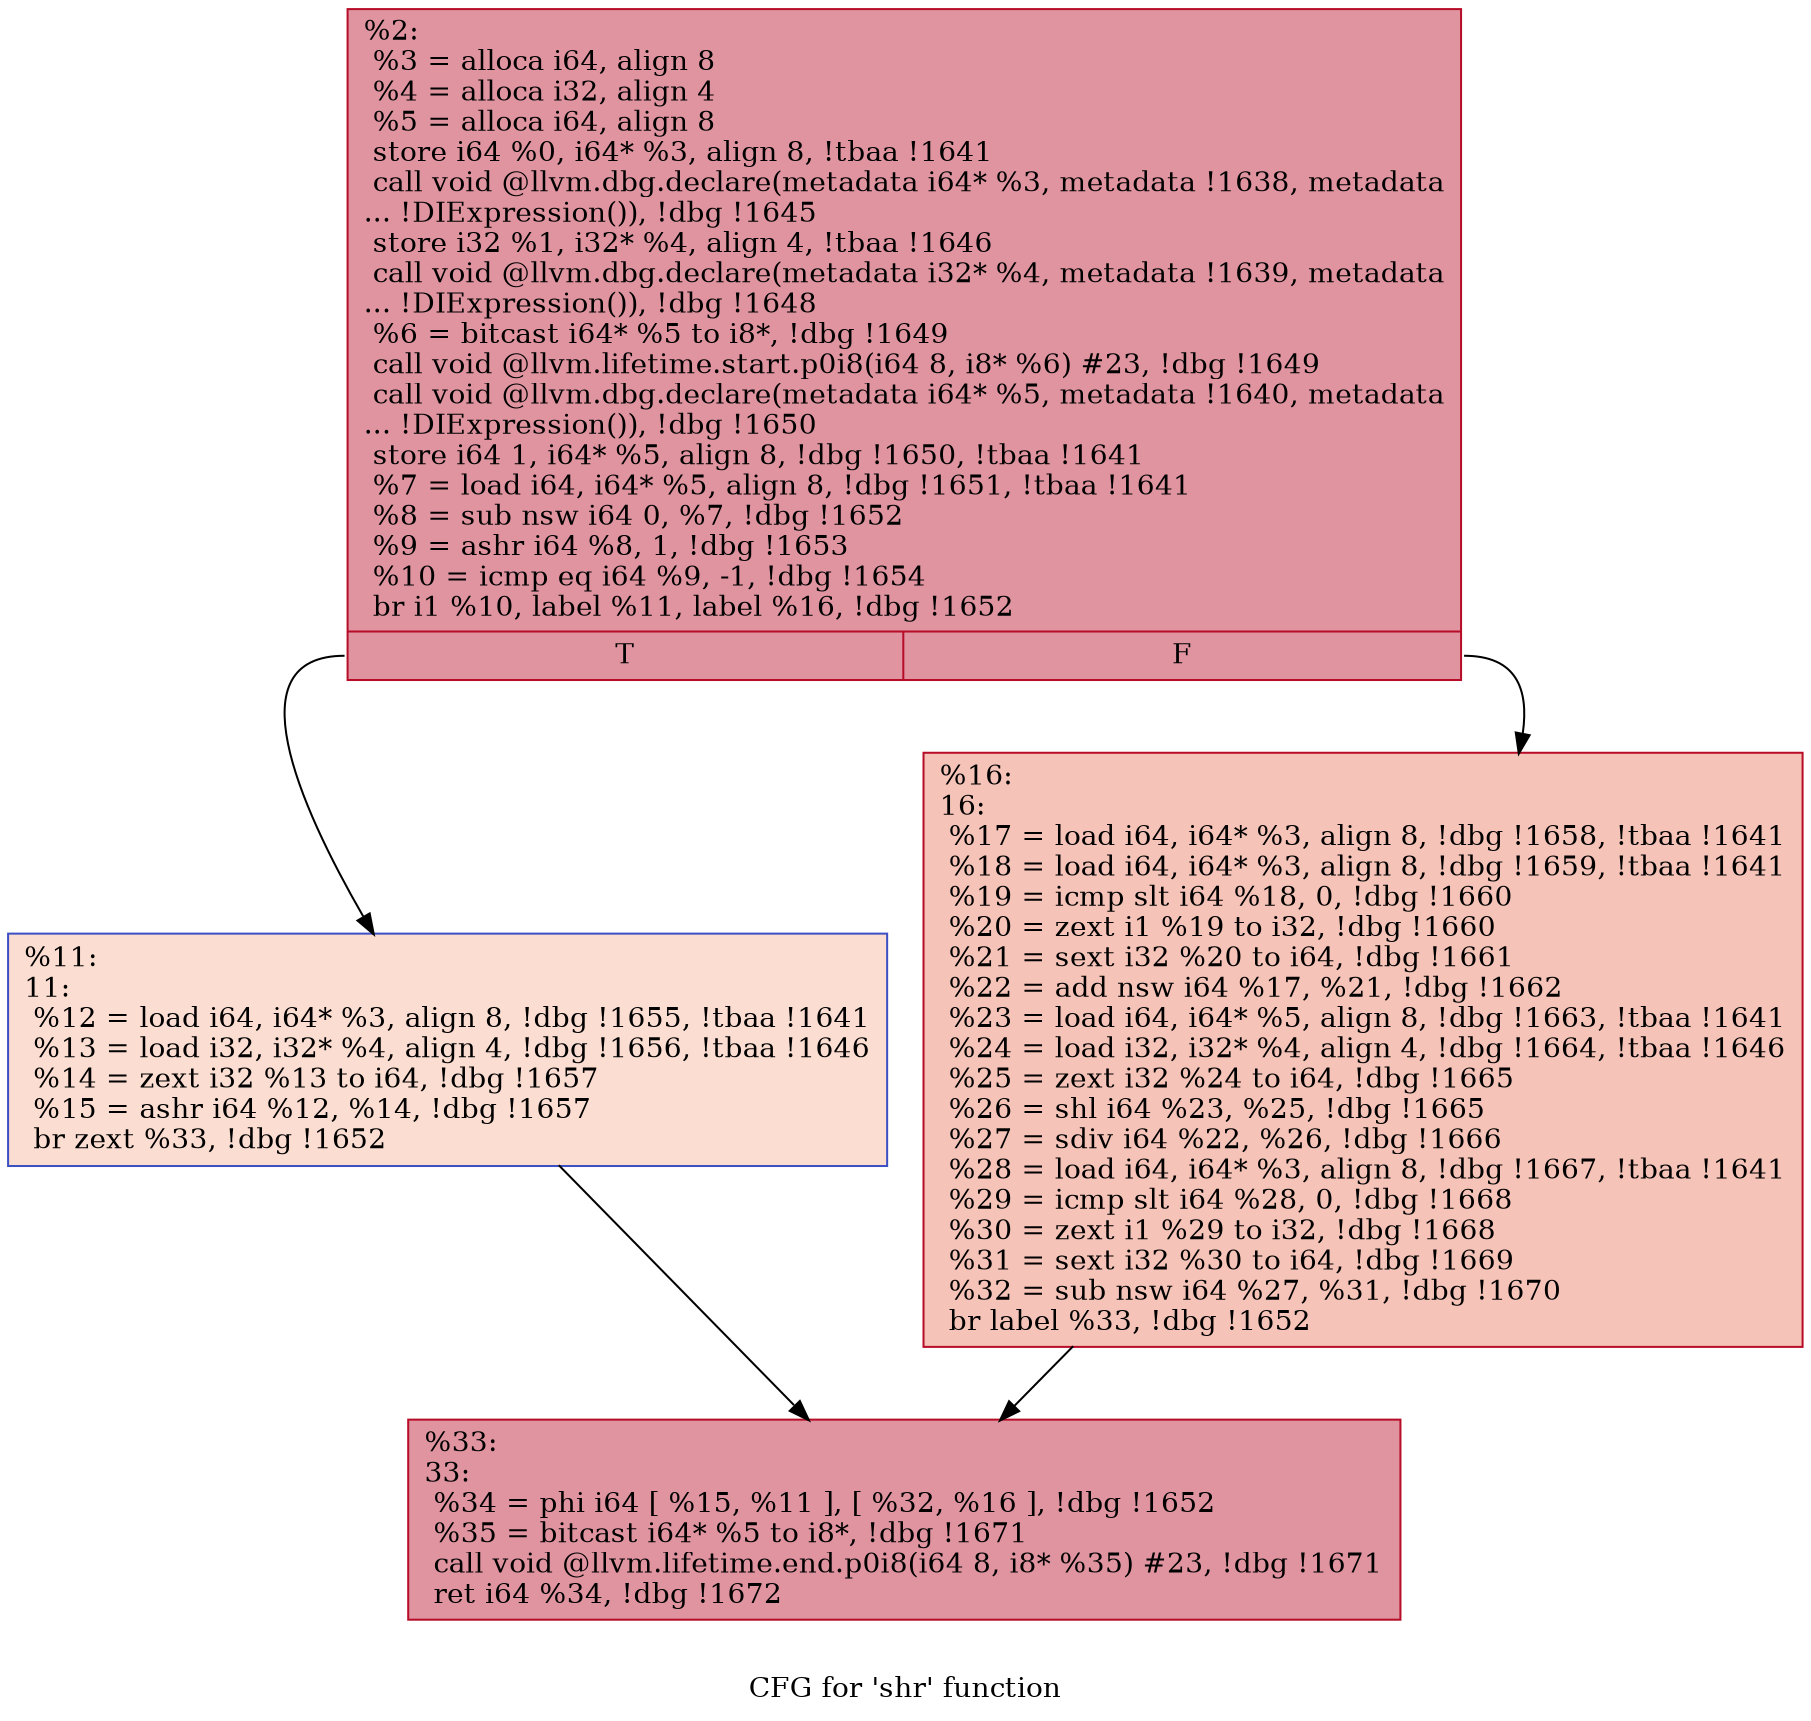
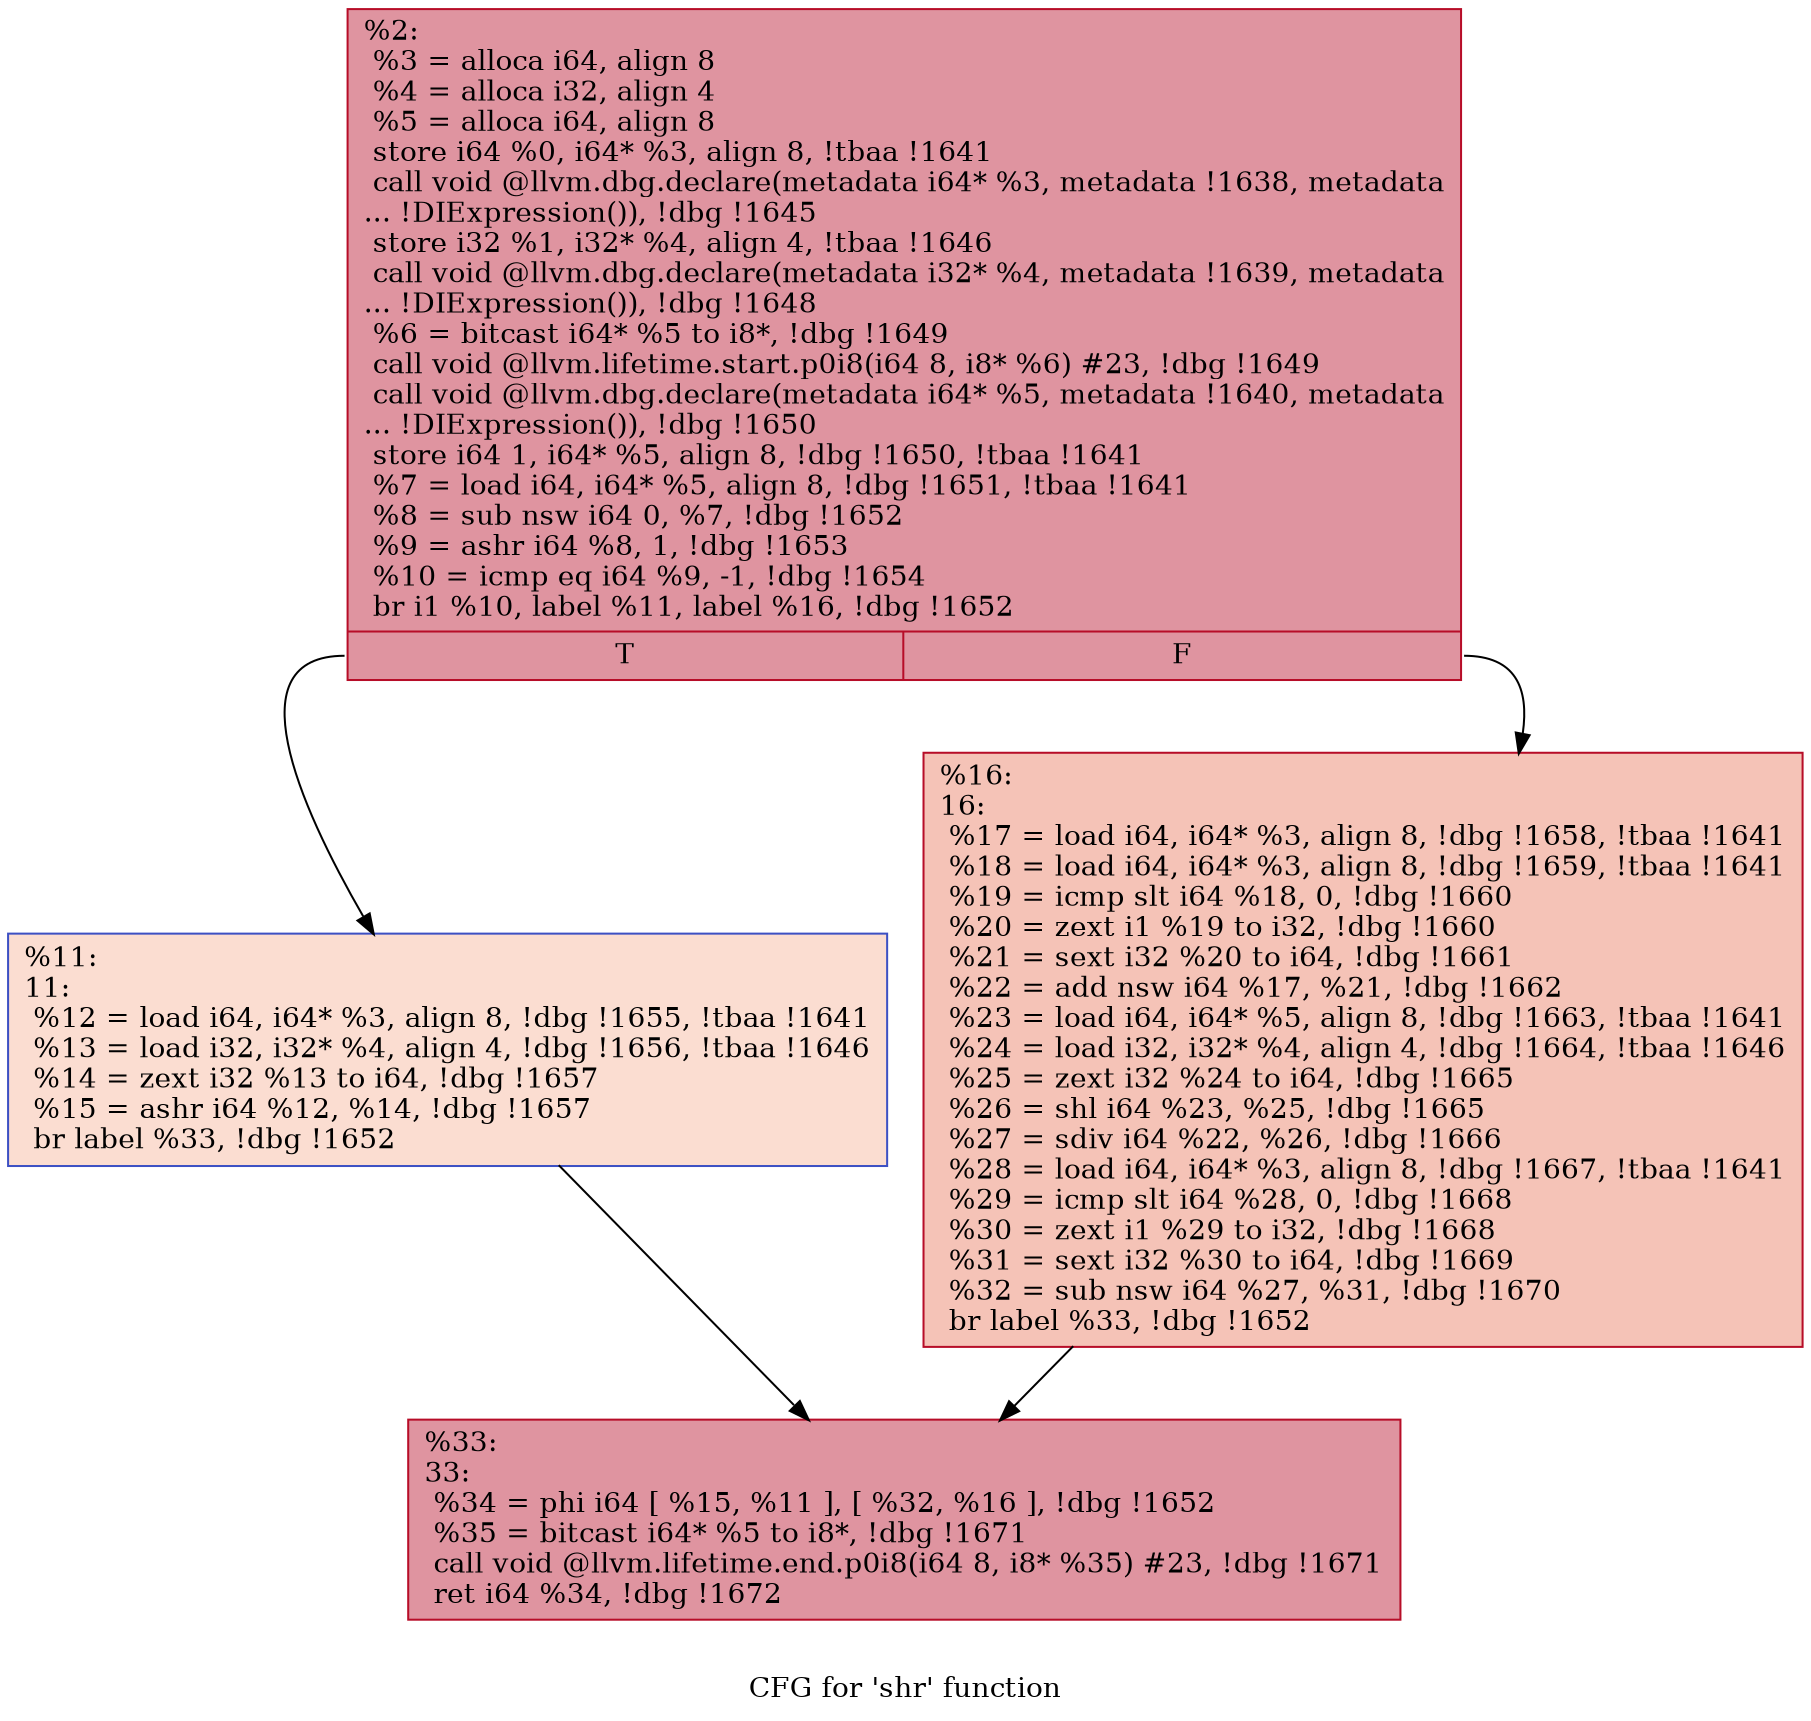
node "%11:": text "br zext %33, !dbg !1652" -> "br label %33, !dbg !1652"
